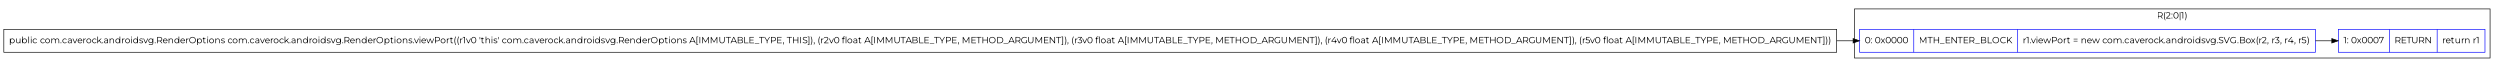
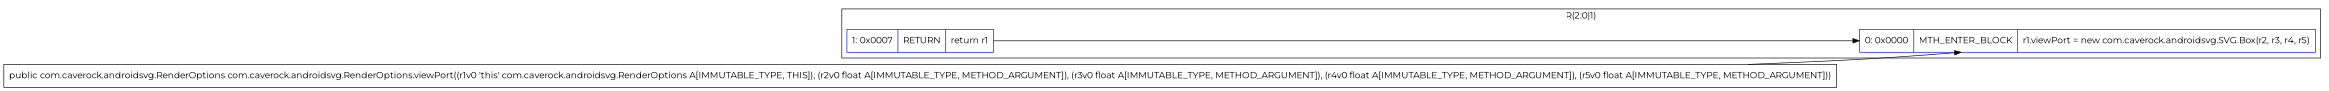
edge "0: 0x0000" -> "1: 0x0007": reversed
